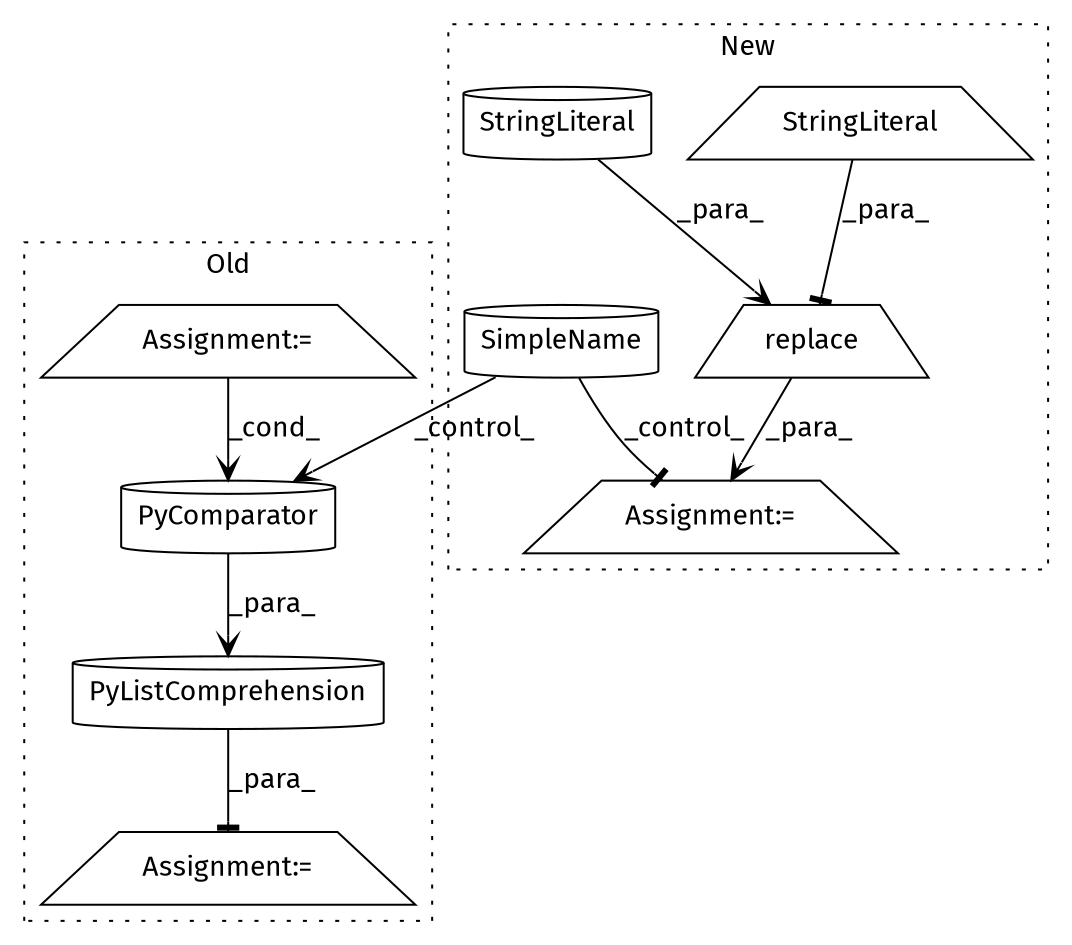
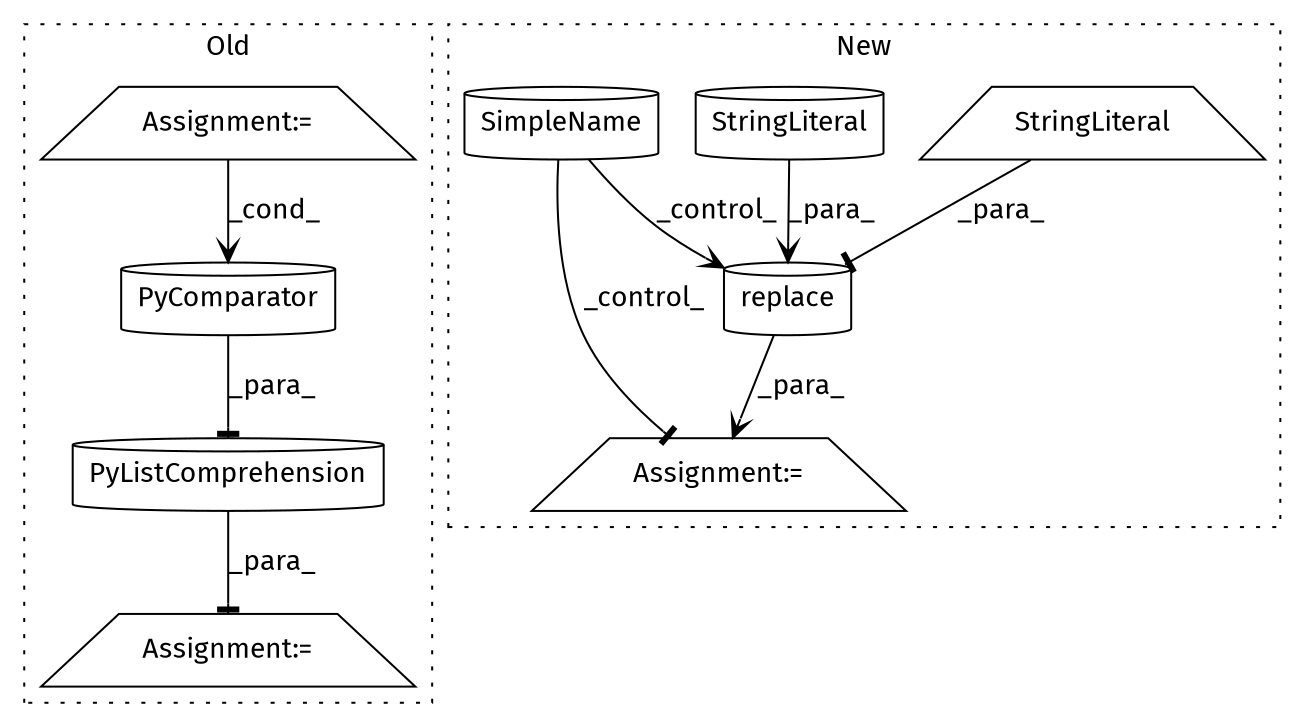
node "replace": shape trapezium -> cylinder
edge "SimpleName" -> "PyComparator": now "SimpleName" -> "replace"
edge "PyComparator" -> "PyListComprehension": arrowhead vee -> tee
